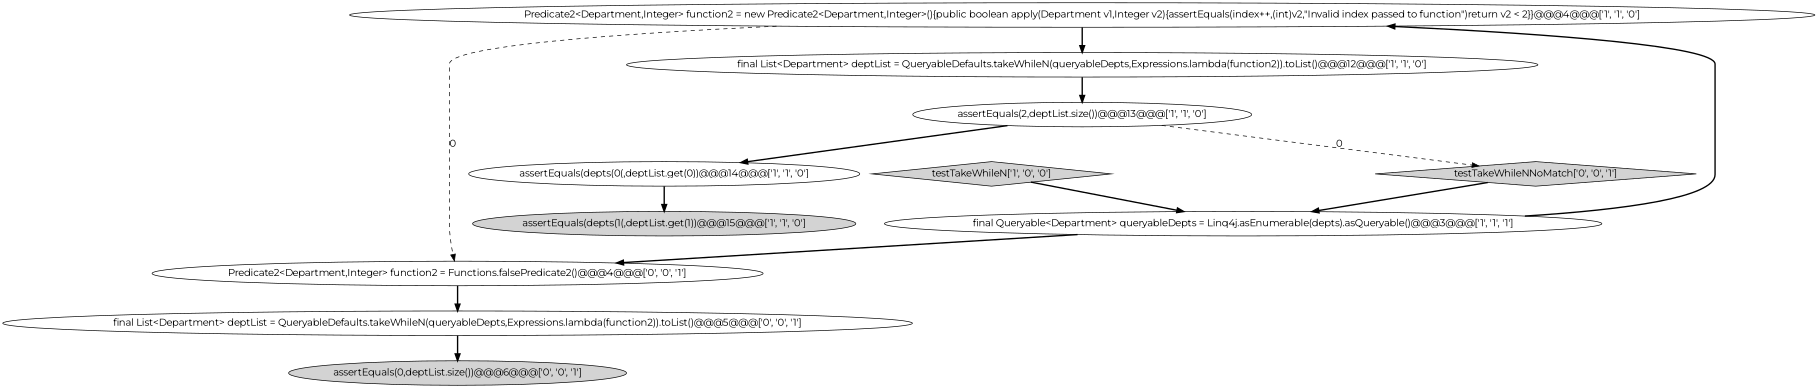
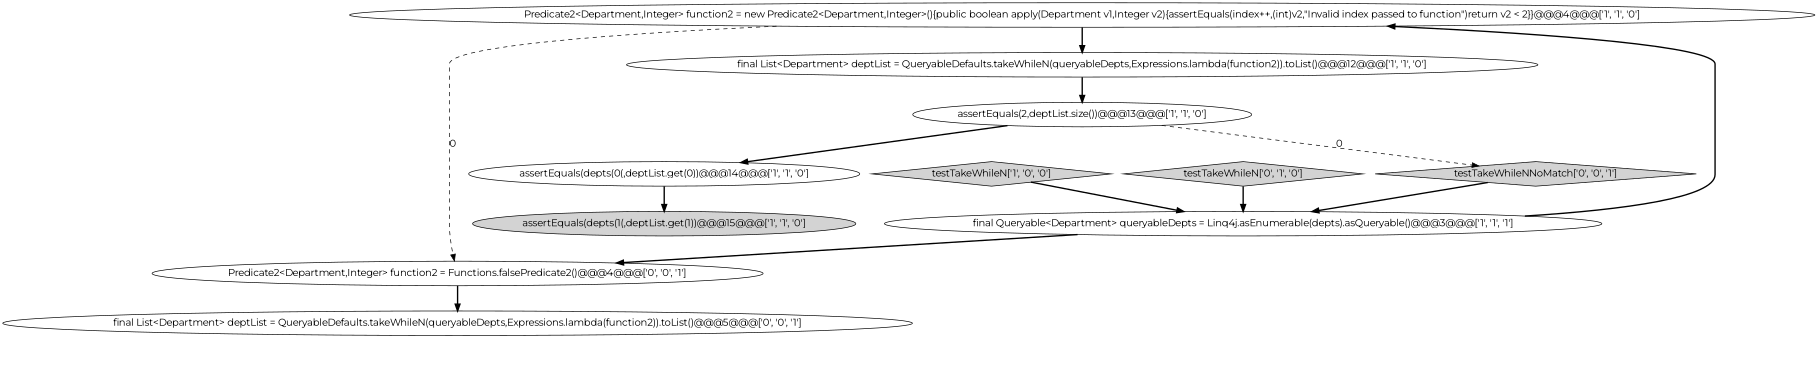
node "testTakeWhileN['0', '1', '0']": added
node "assertEquals(0,deptList.size())@@@6@@@['0', '0', '1']": removed
